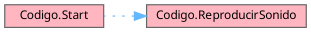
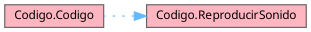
node "Codigo.Start": label "Codigo.Start" -> "Codigo.Codigo"
